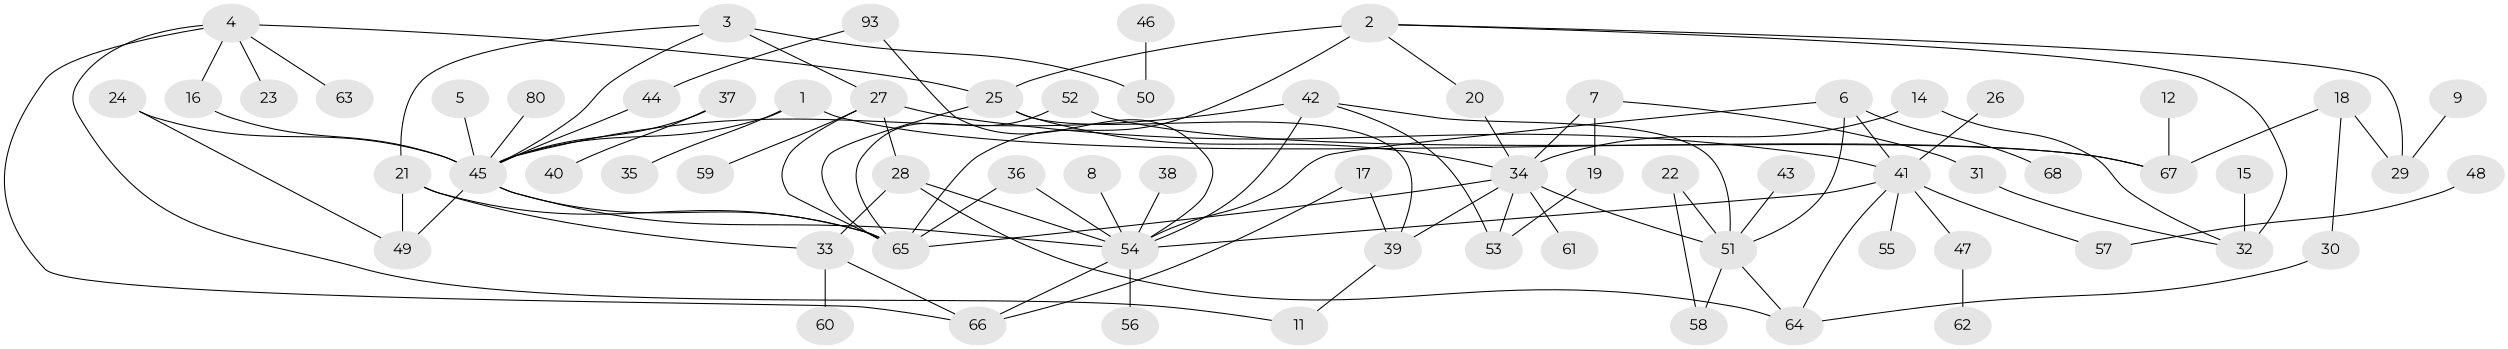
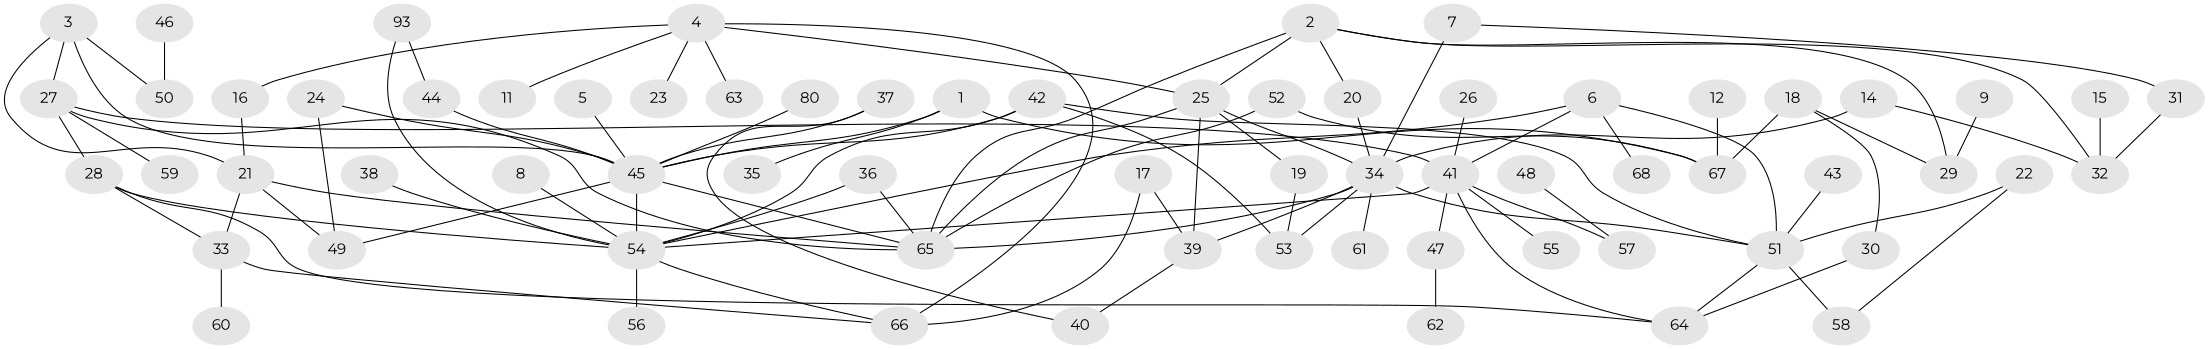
edge "16" -- "45": now "16" -- "21"
edge "7" -- "19": now "25" -- "19"
edge "39" -- "11": now "39" -- "40"
